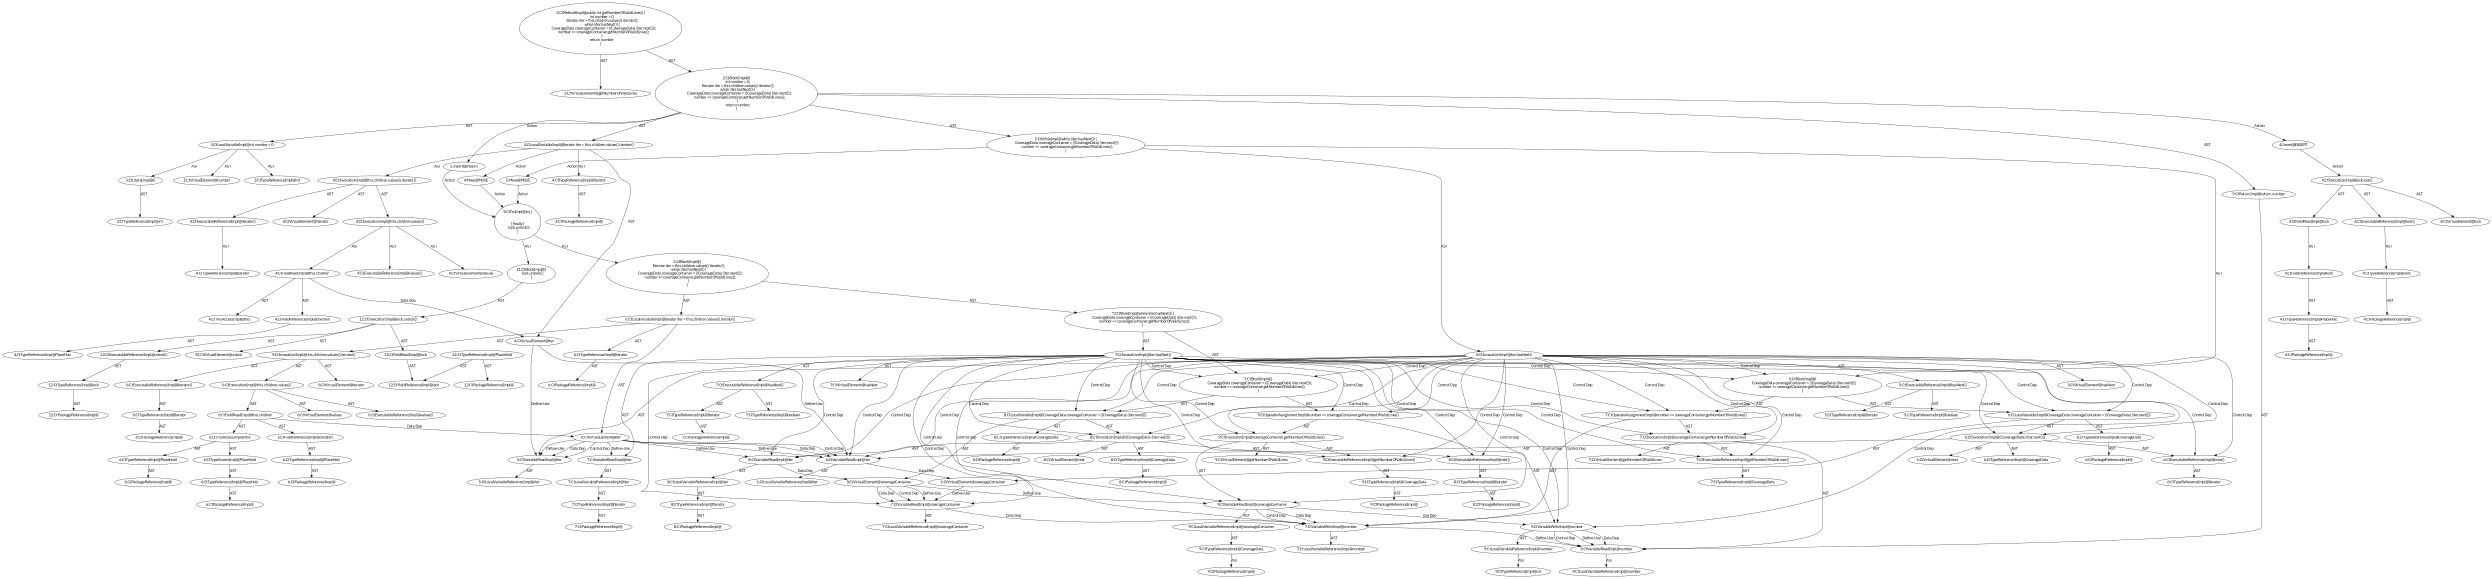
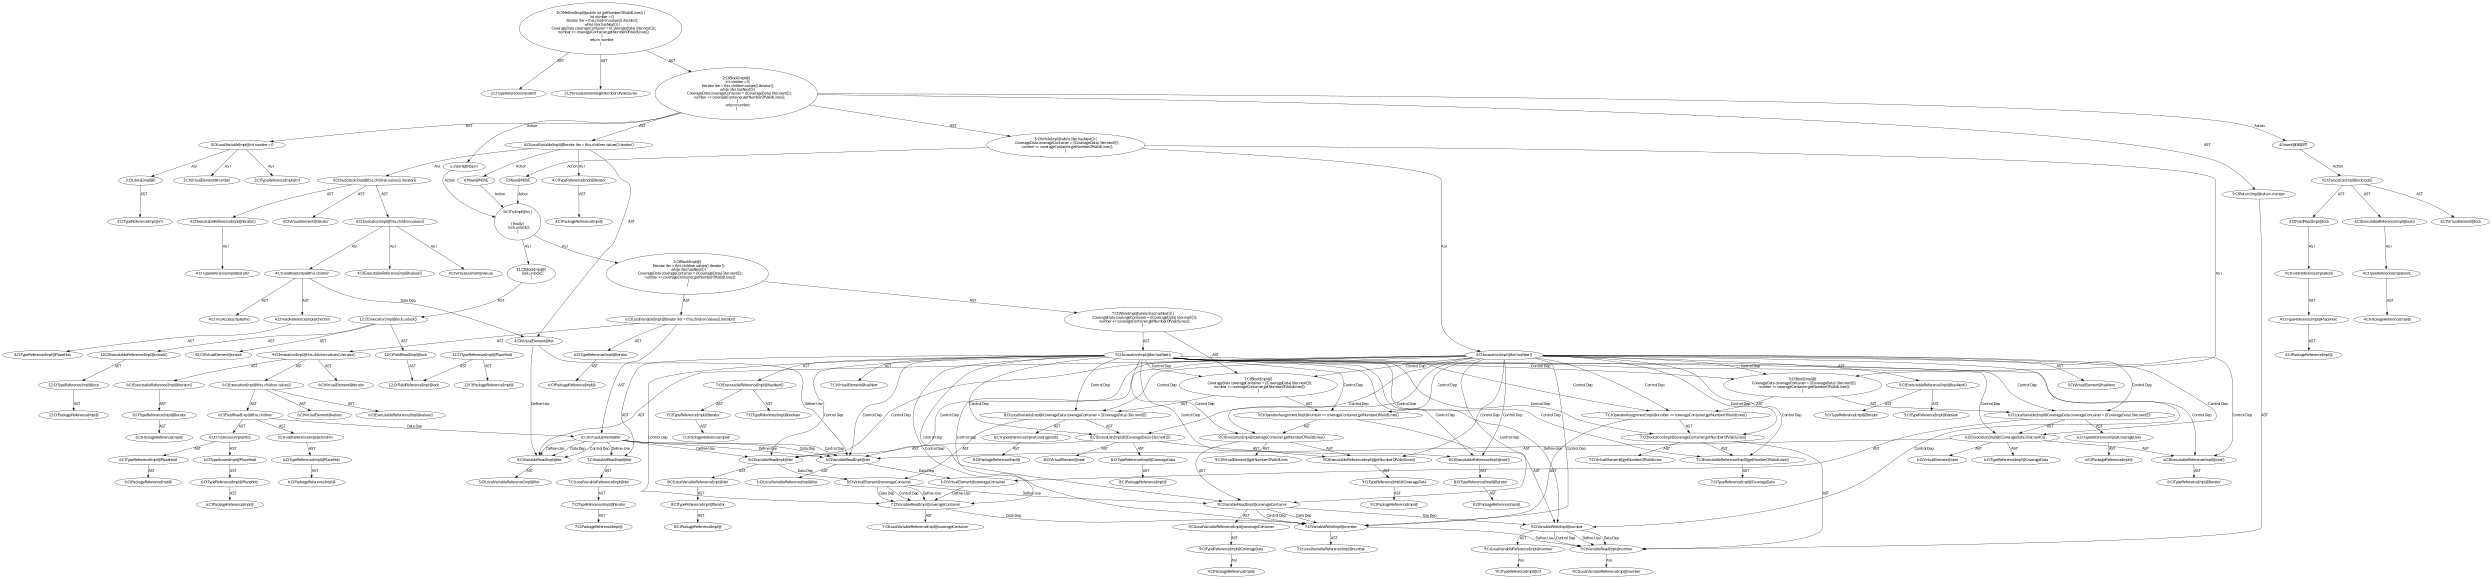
node "2:CtTypeReferenceImpl@int": added
edge "7:CtInvocationImpl@iter.hasNext()" -> "9:CtVariableWriteImpl@number": label "Control Dep" -> "Define-Use"
